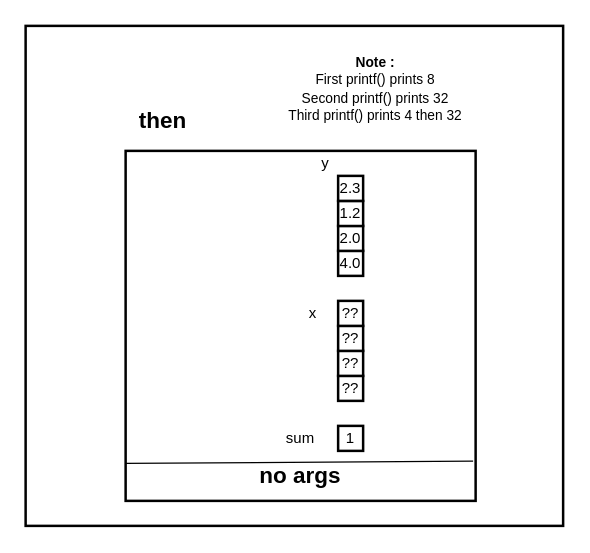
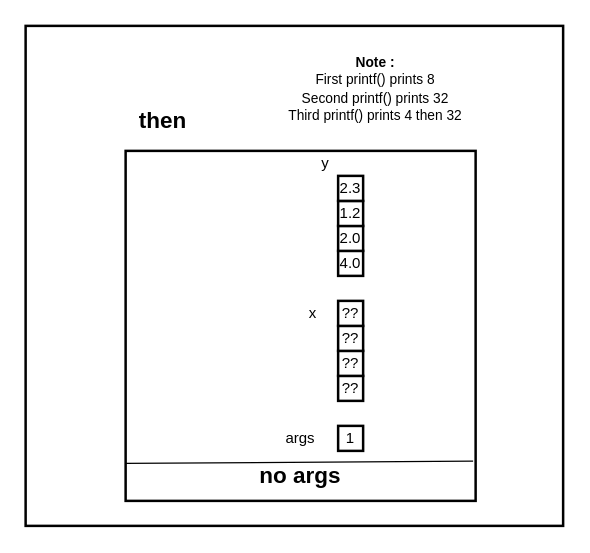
node "sum": label "sum" -> "args"
